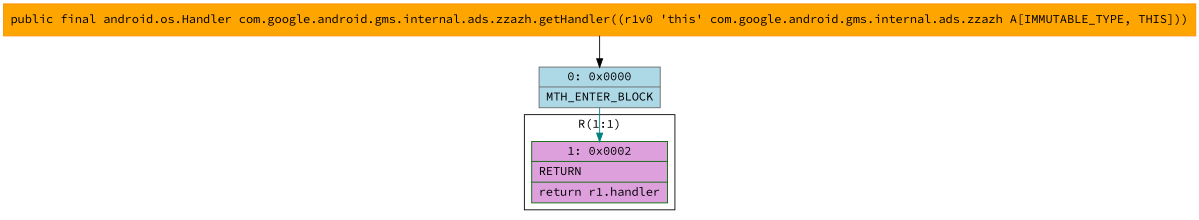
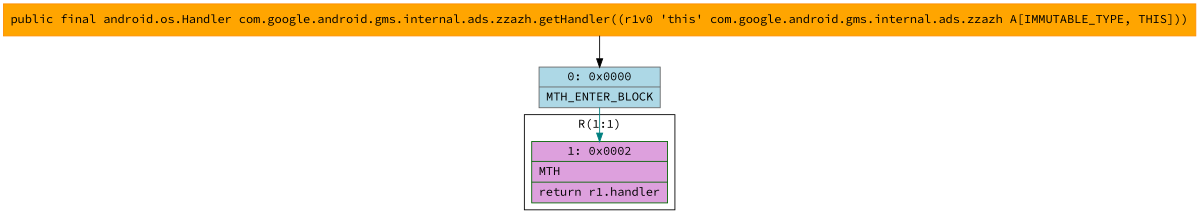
node "1: 0x0002": text "RETURN" -> "MTH"
